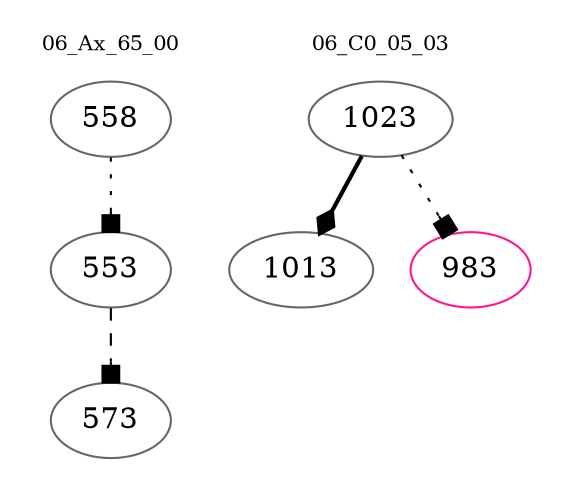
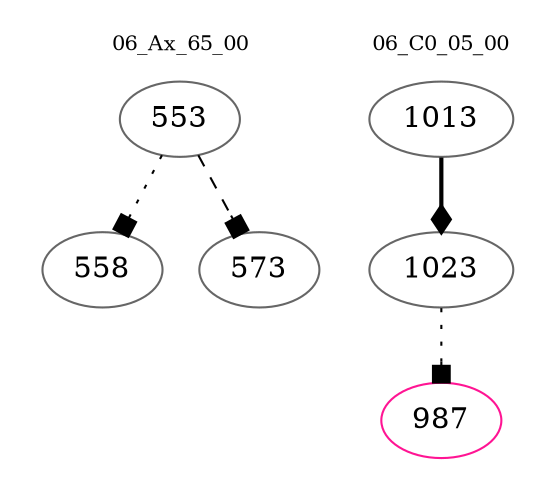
cluster "06_C0_05_03": label "06_C0_05_03" -> "06_C0_05_00"
edge "558" -> "553": reversed
edge "1023" -> "1013": reversed
node "983": label "983" -> "987"
